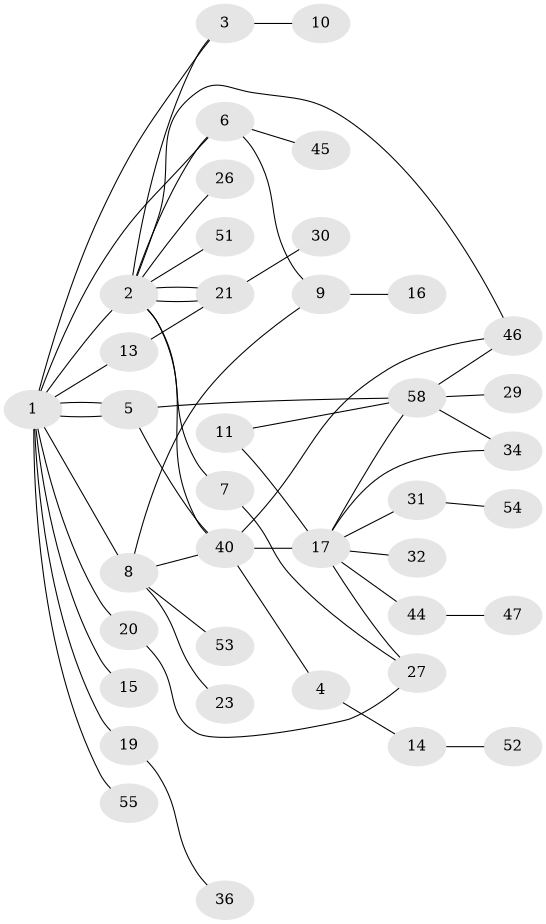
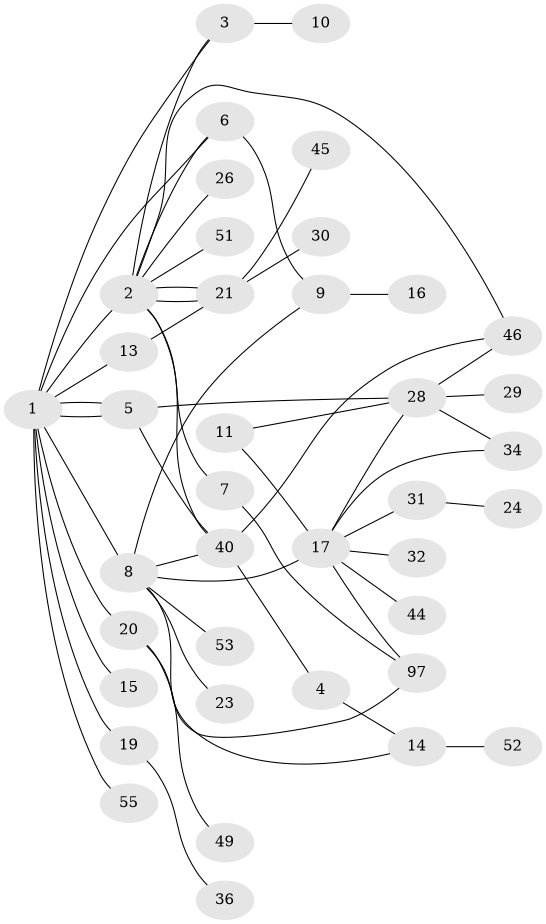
edge "6" -- "45": now "21" -- "45"
node "58": label "58" -> "28"
node "54": label "54" -> "24"
edge "40" -- "17": now "8" -- "17"
node "47": removed
node "27": label "27" -> "97"
edge "8" -- "14": added
node "49": added
